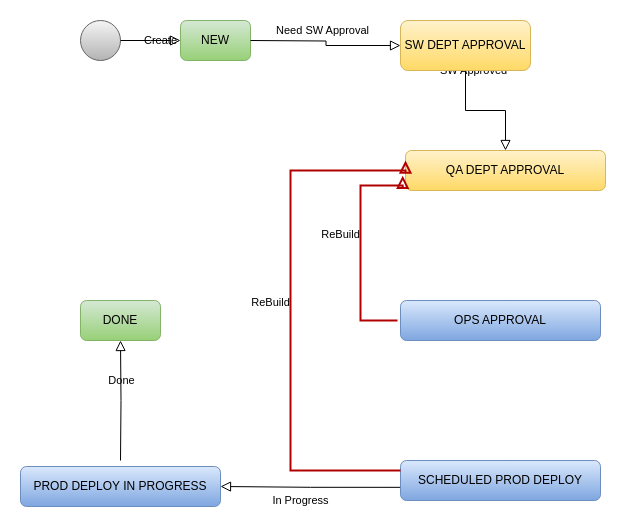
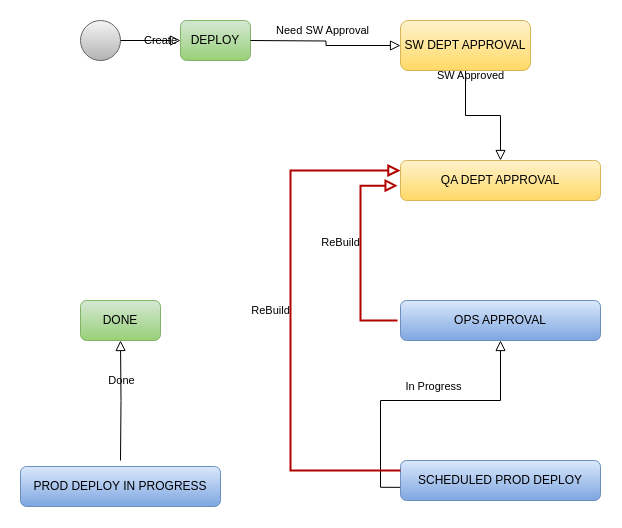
node "NEW": label "NEW" -> "DEPLOY"
node "QA DEPT APPROVAL": moved (506, 171) -> (501, 181)
edge "SCHEDULED PROD DEPLOY" -> "PROD DEPLOY IN PROGRESS": now "SCHEDULED PROD DEPLOY" -> "OPS APPROVAL"
